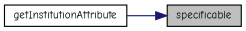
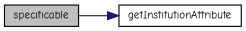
edge "getInstitutionAttribute" -> "specificable": reversed
